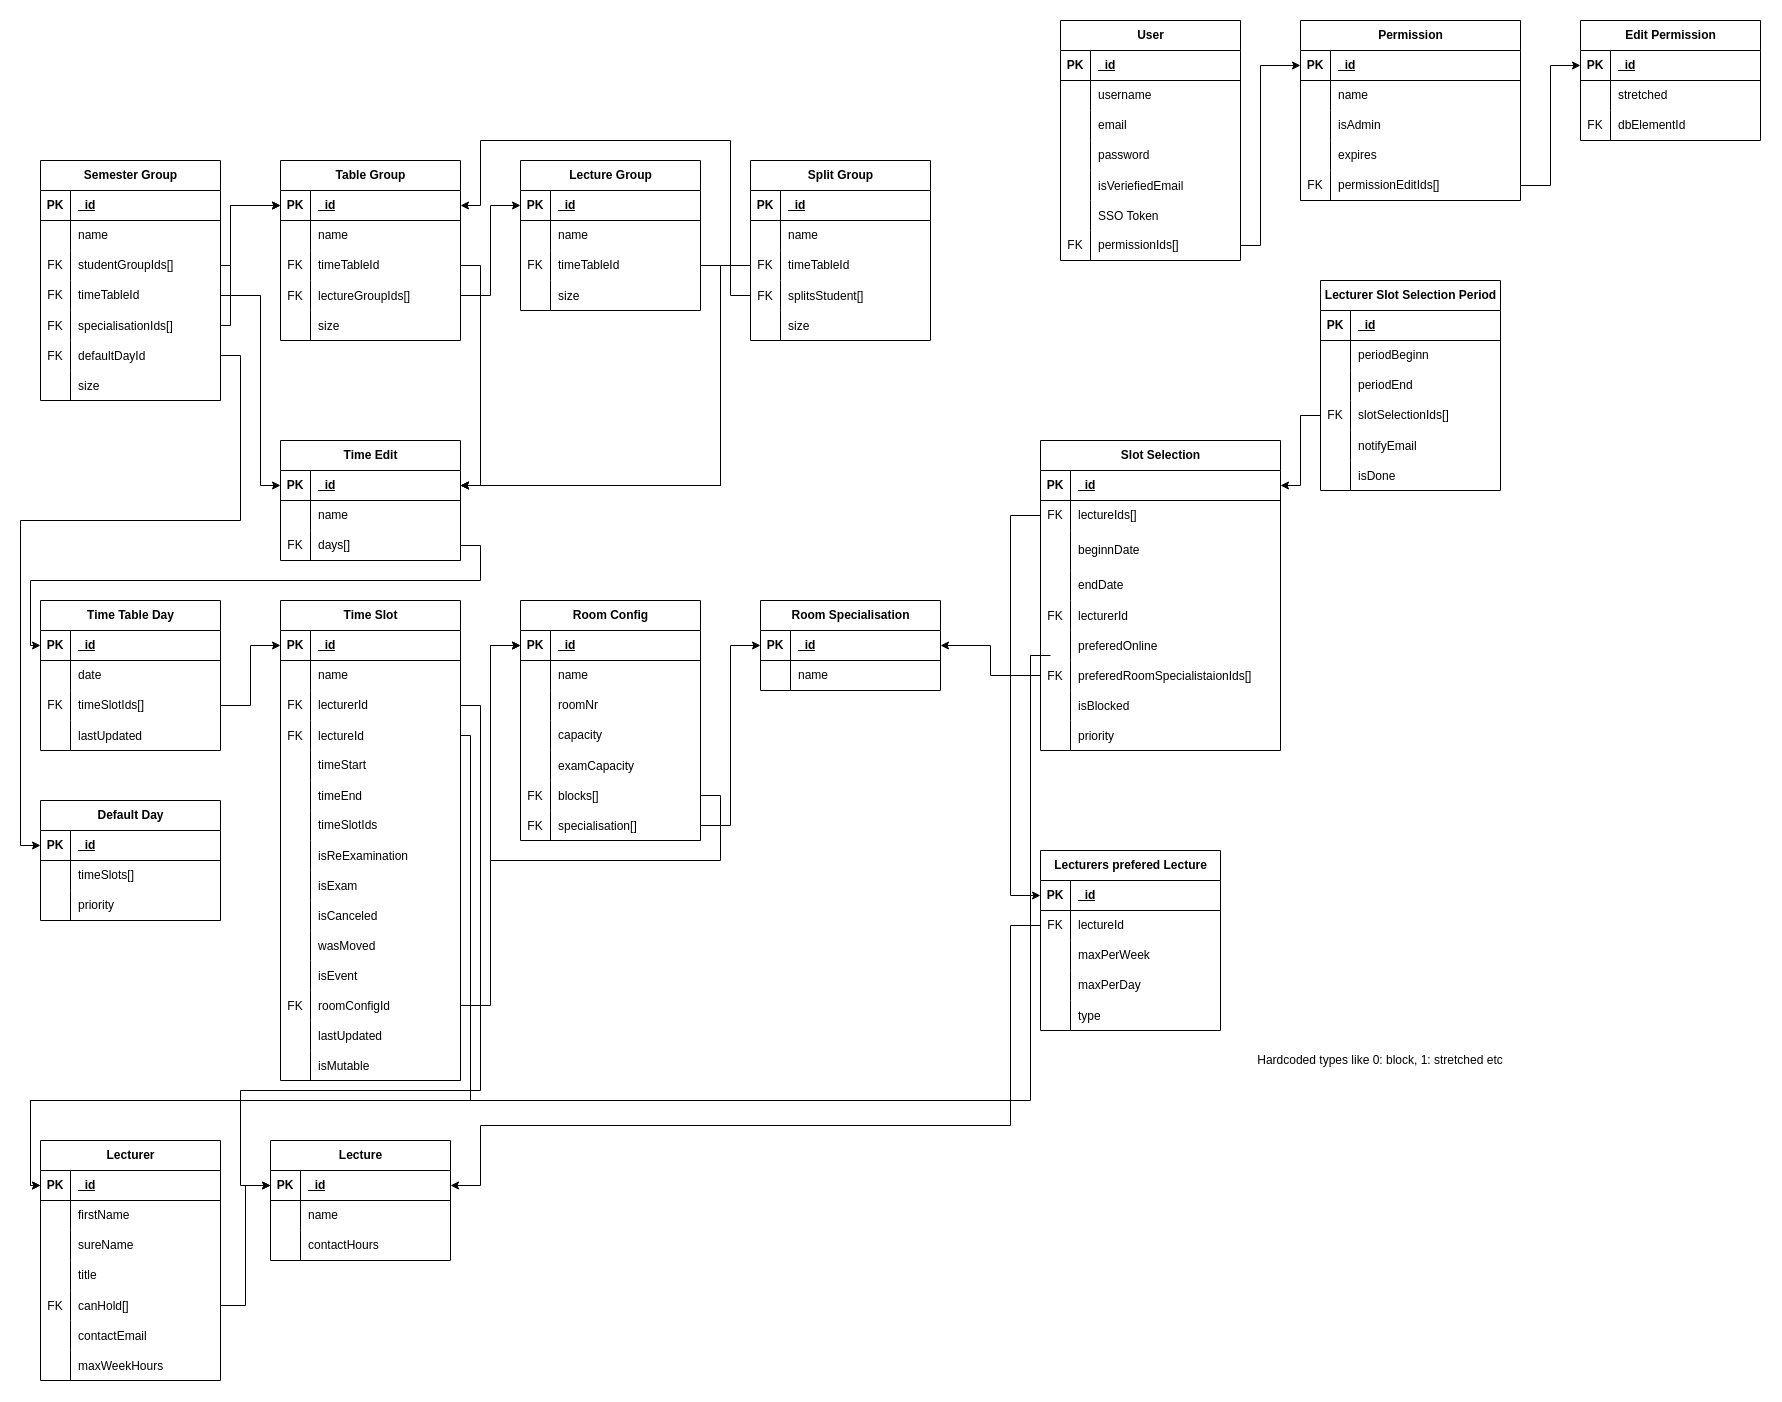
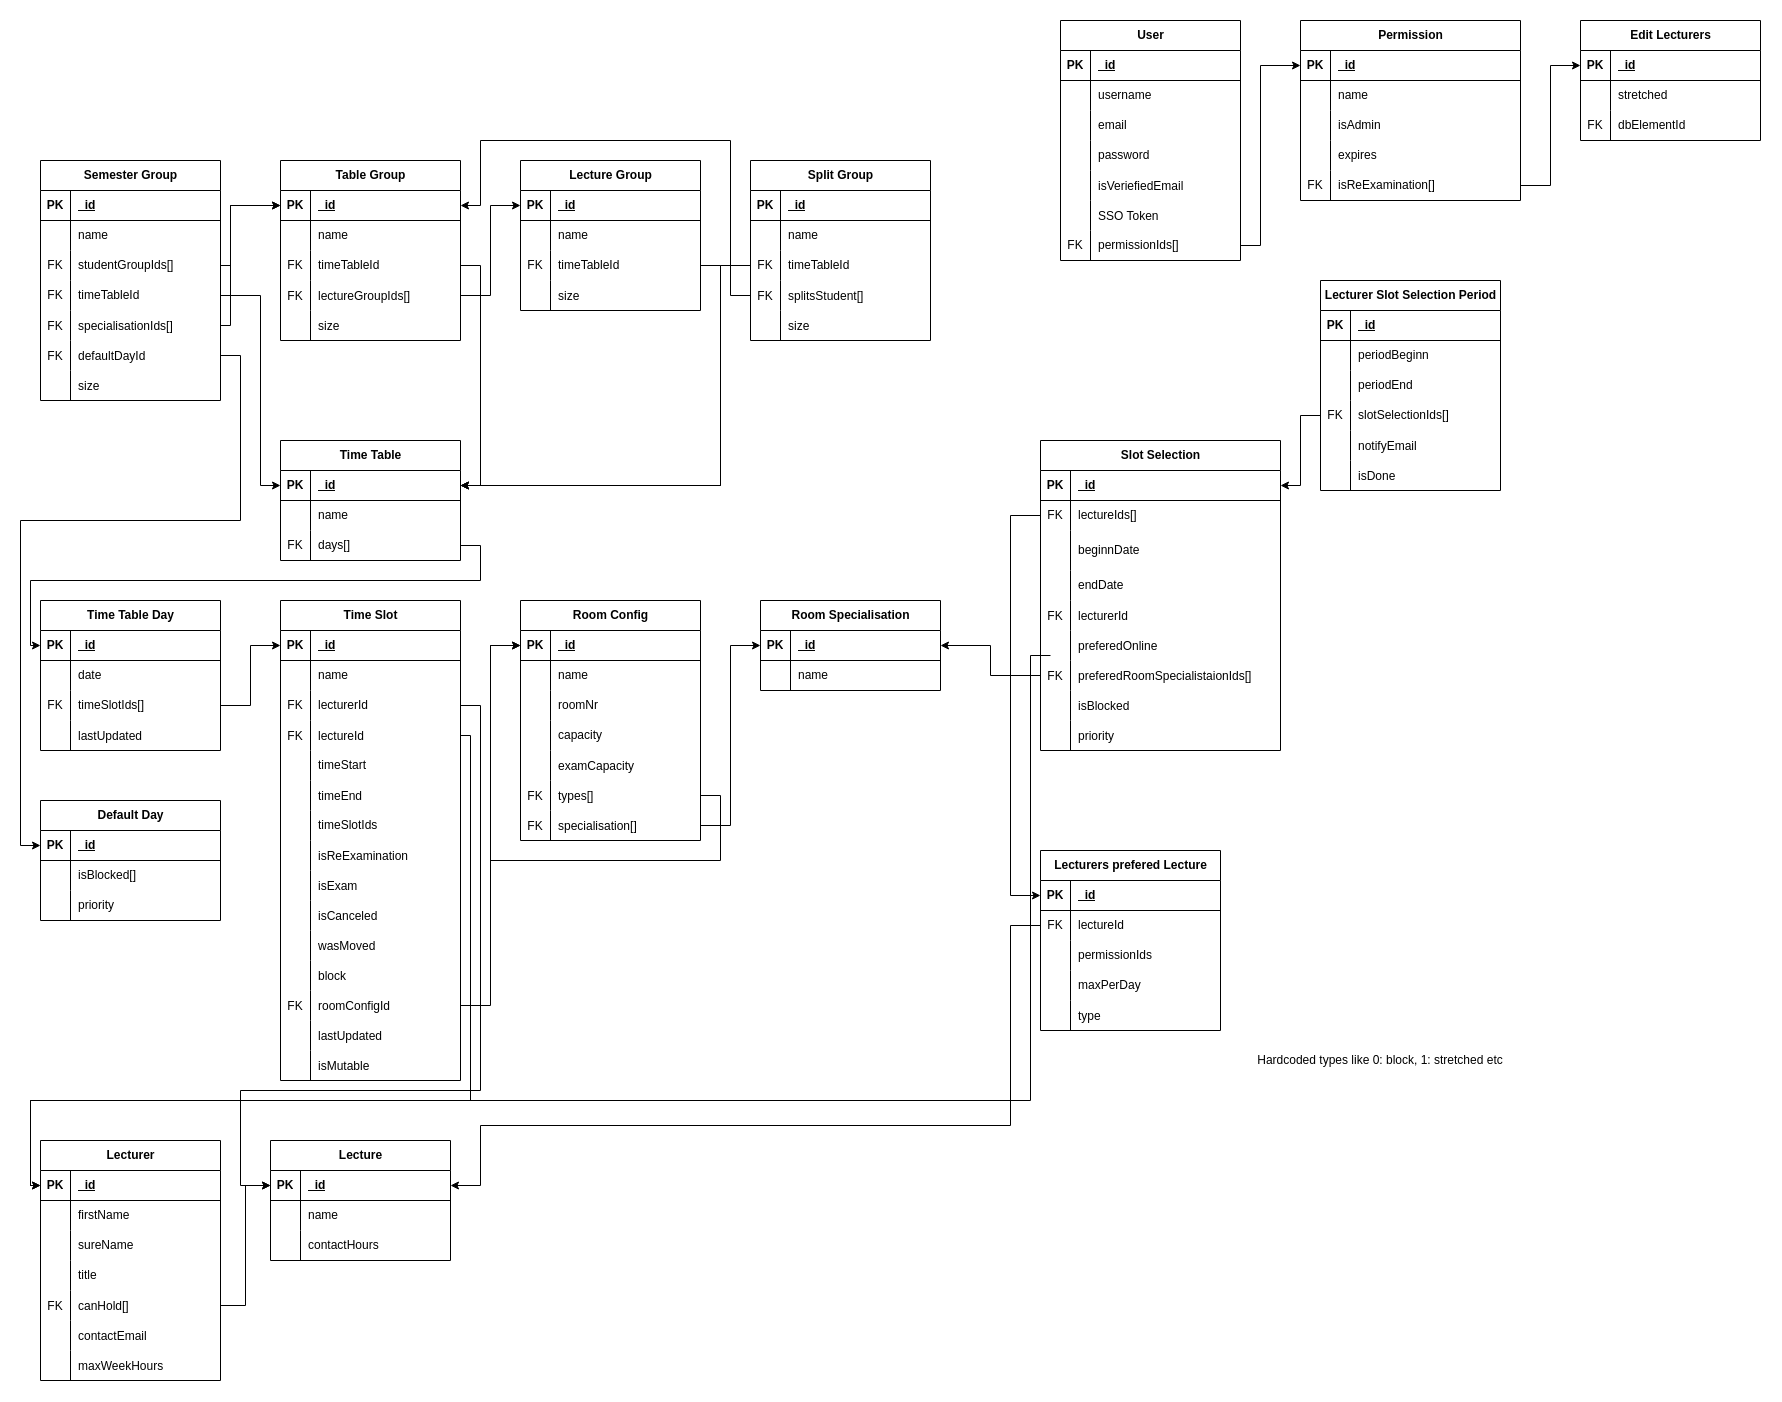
node "Edit Permission": label "Edit Permission" -> "Edit Lecturers"
node "permissionEditIds[]": label "permissionEditIds[]" -> "isReExamination[]"
node "Time Edit": label "Time Edit" -> "Time Table"
node "blocks[]": label "blocks[]" -> "types[]"
node "timeSlots[]": label "timeSlots[]" -> "isBlocked[]"
node "maxPerWeek": label "maxPerWeek" -> "permissionIds"
node "isEvent": label "isEvent" -> "block"
